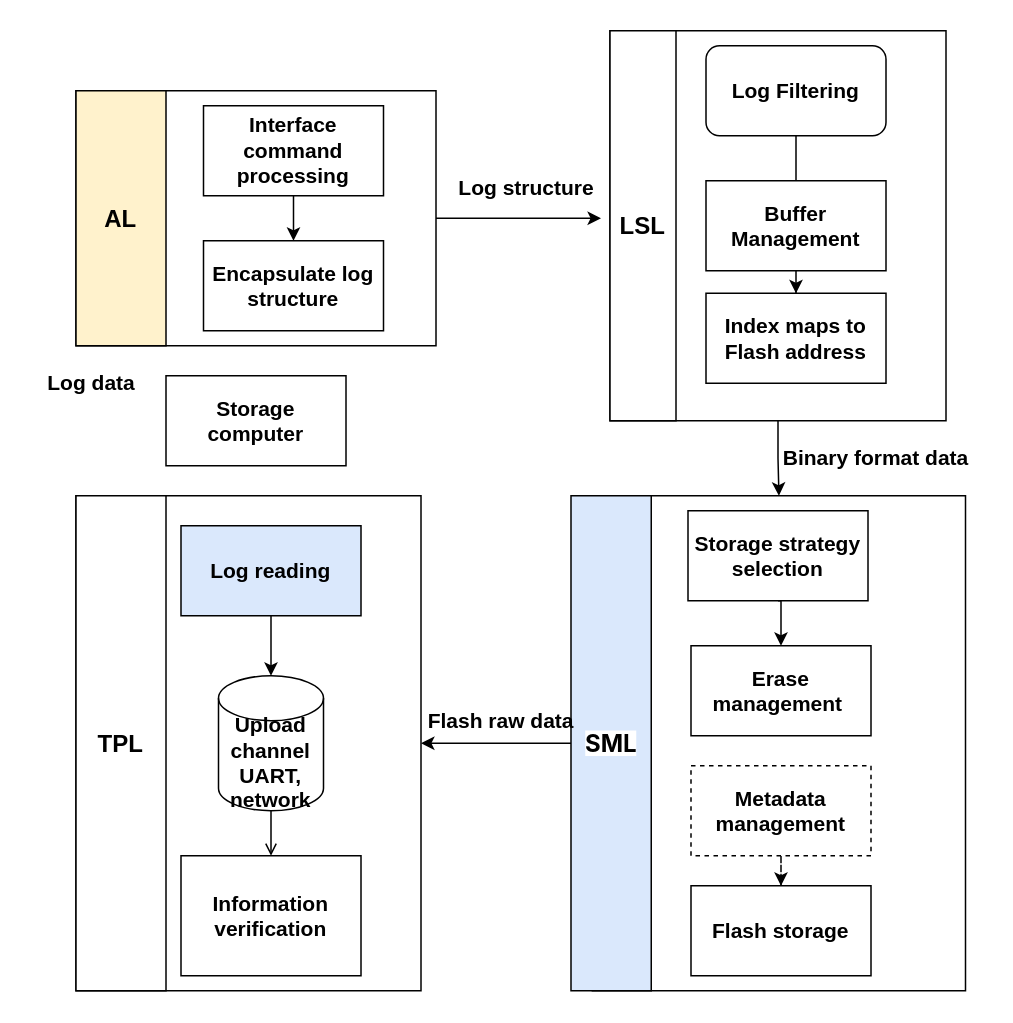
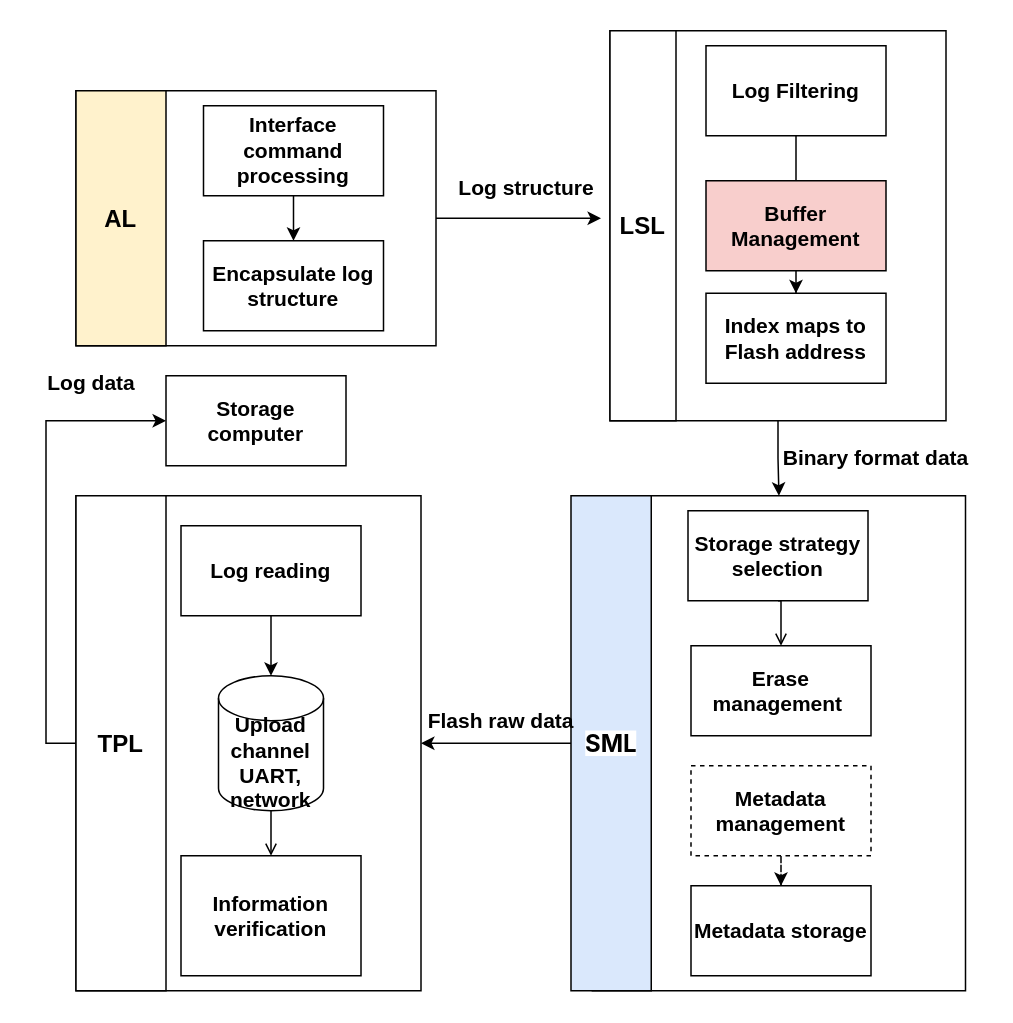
node "Log Filtering": shape rounded rectangle -> rectangle
node "Buffer Management": fillcolor #ffffff -> #f8cecc
edge "TPL" -> "Storage computer": added
node "Log reading": fillcolor #dae8fc -> #ffffff
edge "Storage strategy selection" -> "Erase management": arrowhead classic -> open
node "Flash storage": label "Flash storage" -> "Metadata storage"
